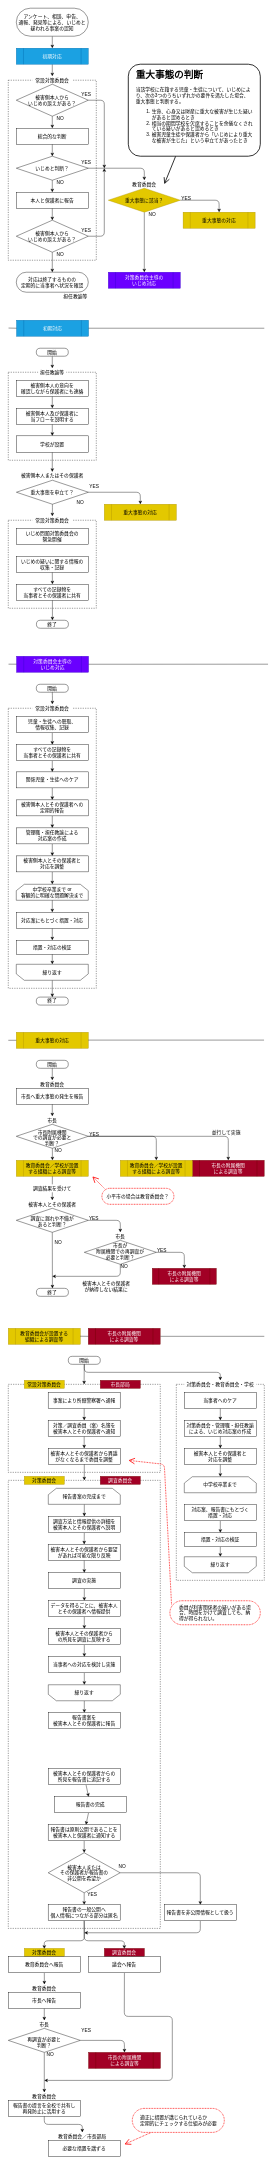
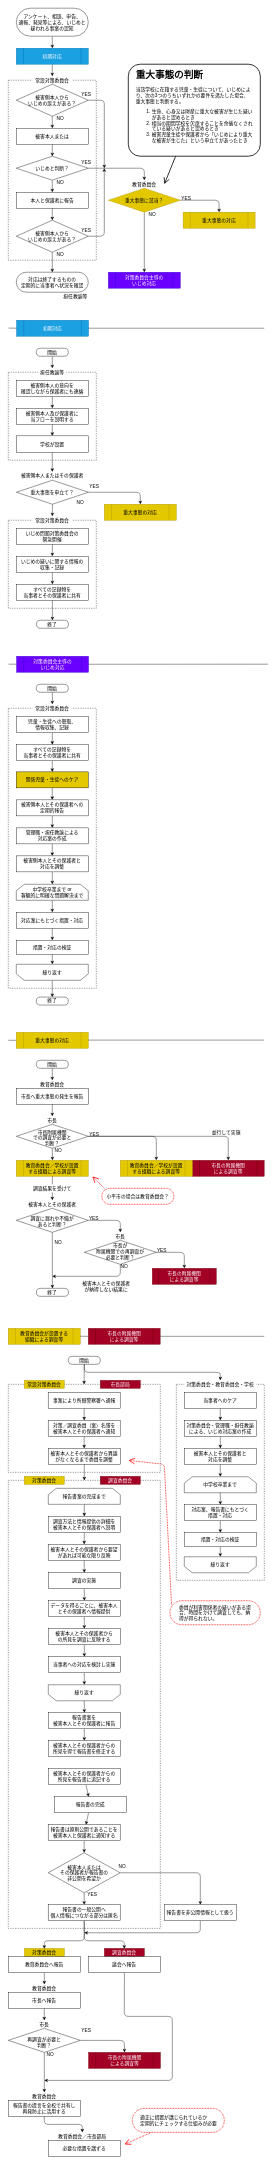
node "総合的な判断": label "総合的な判断" -> "被害本人または"
edge "いじめ問題対策委員会の 緊急開催" -> "いじめの疑いに関する情報の 収集・記録": added
node "関係児童・生徒へのケア": fillcolor #ffffff -> #e3c800
edge "中学校卒業まで" -> "対応案、報告書にもとづく 措置・対応": added
edge "報告書案を 被害本人とその保護者に報告" -> "被害本人とその保護者からの 所見を得て報告書を修正する": added
node "被害本人とその保護者からの 所見を得て報告書を修正する": added
